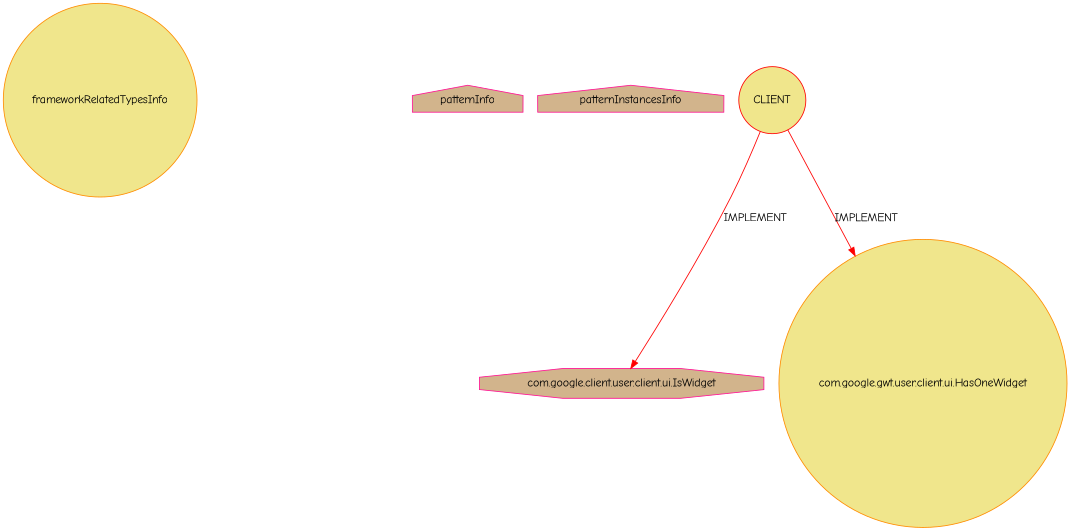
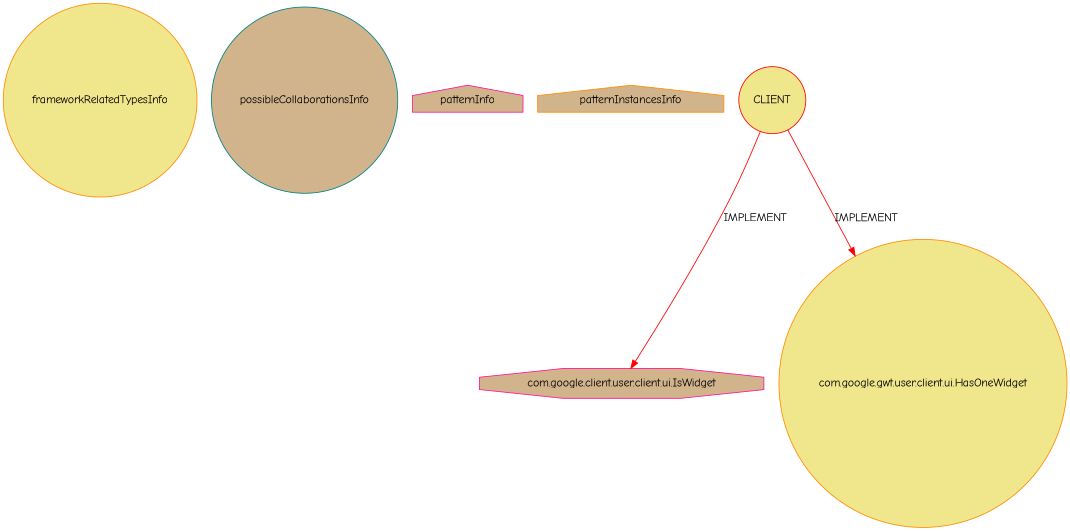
node "possibleCollaborationsInfo": added
node "patternInstancesInfo": color deeppink -> darkorange
